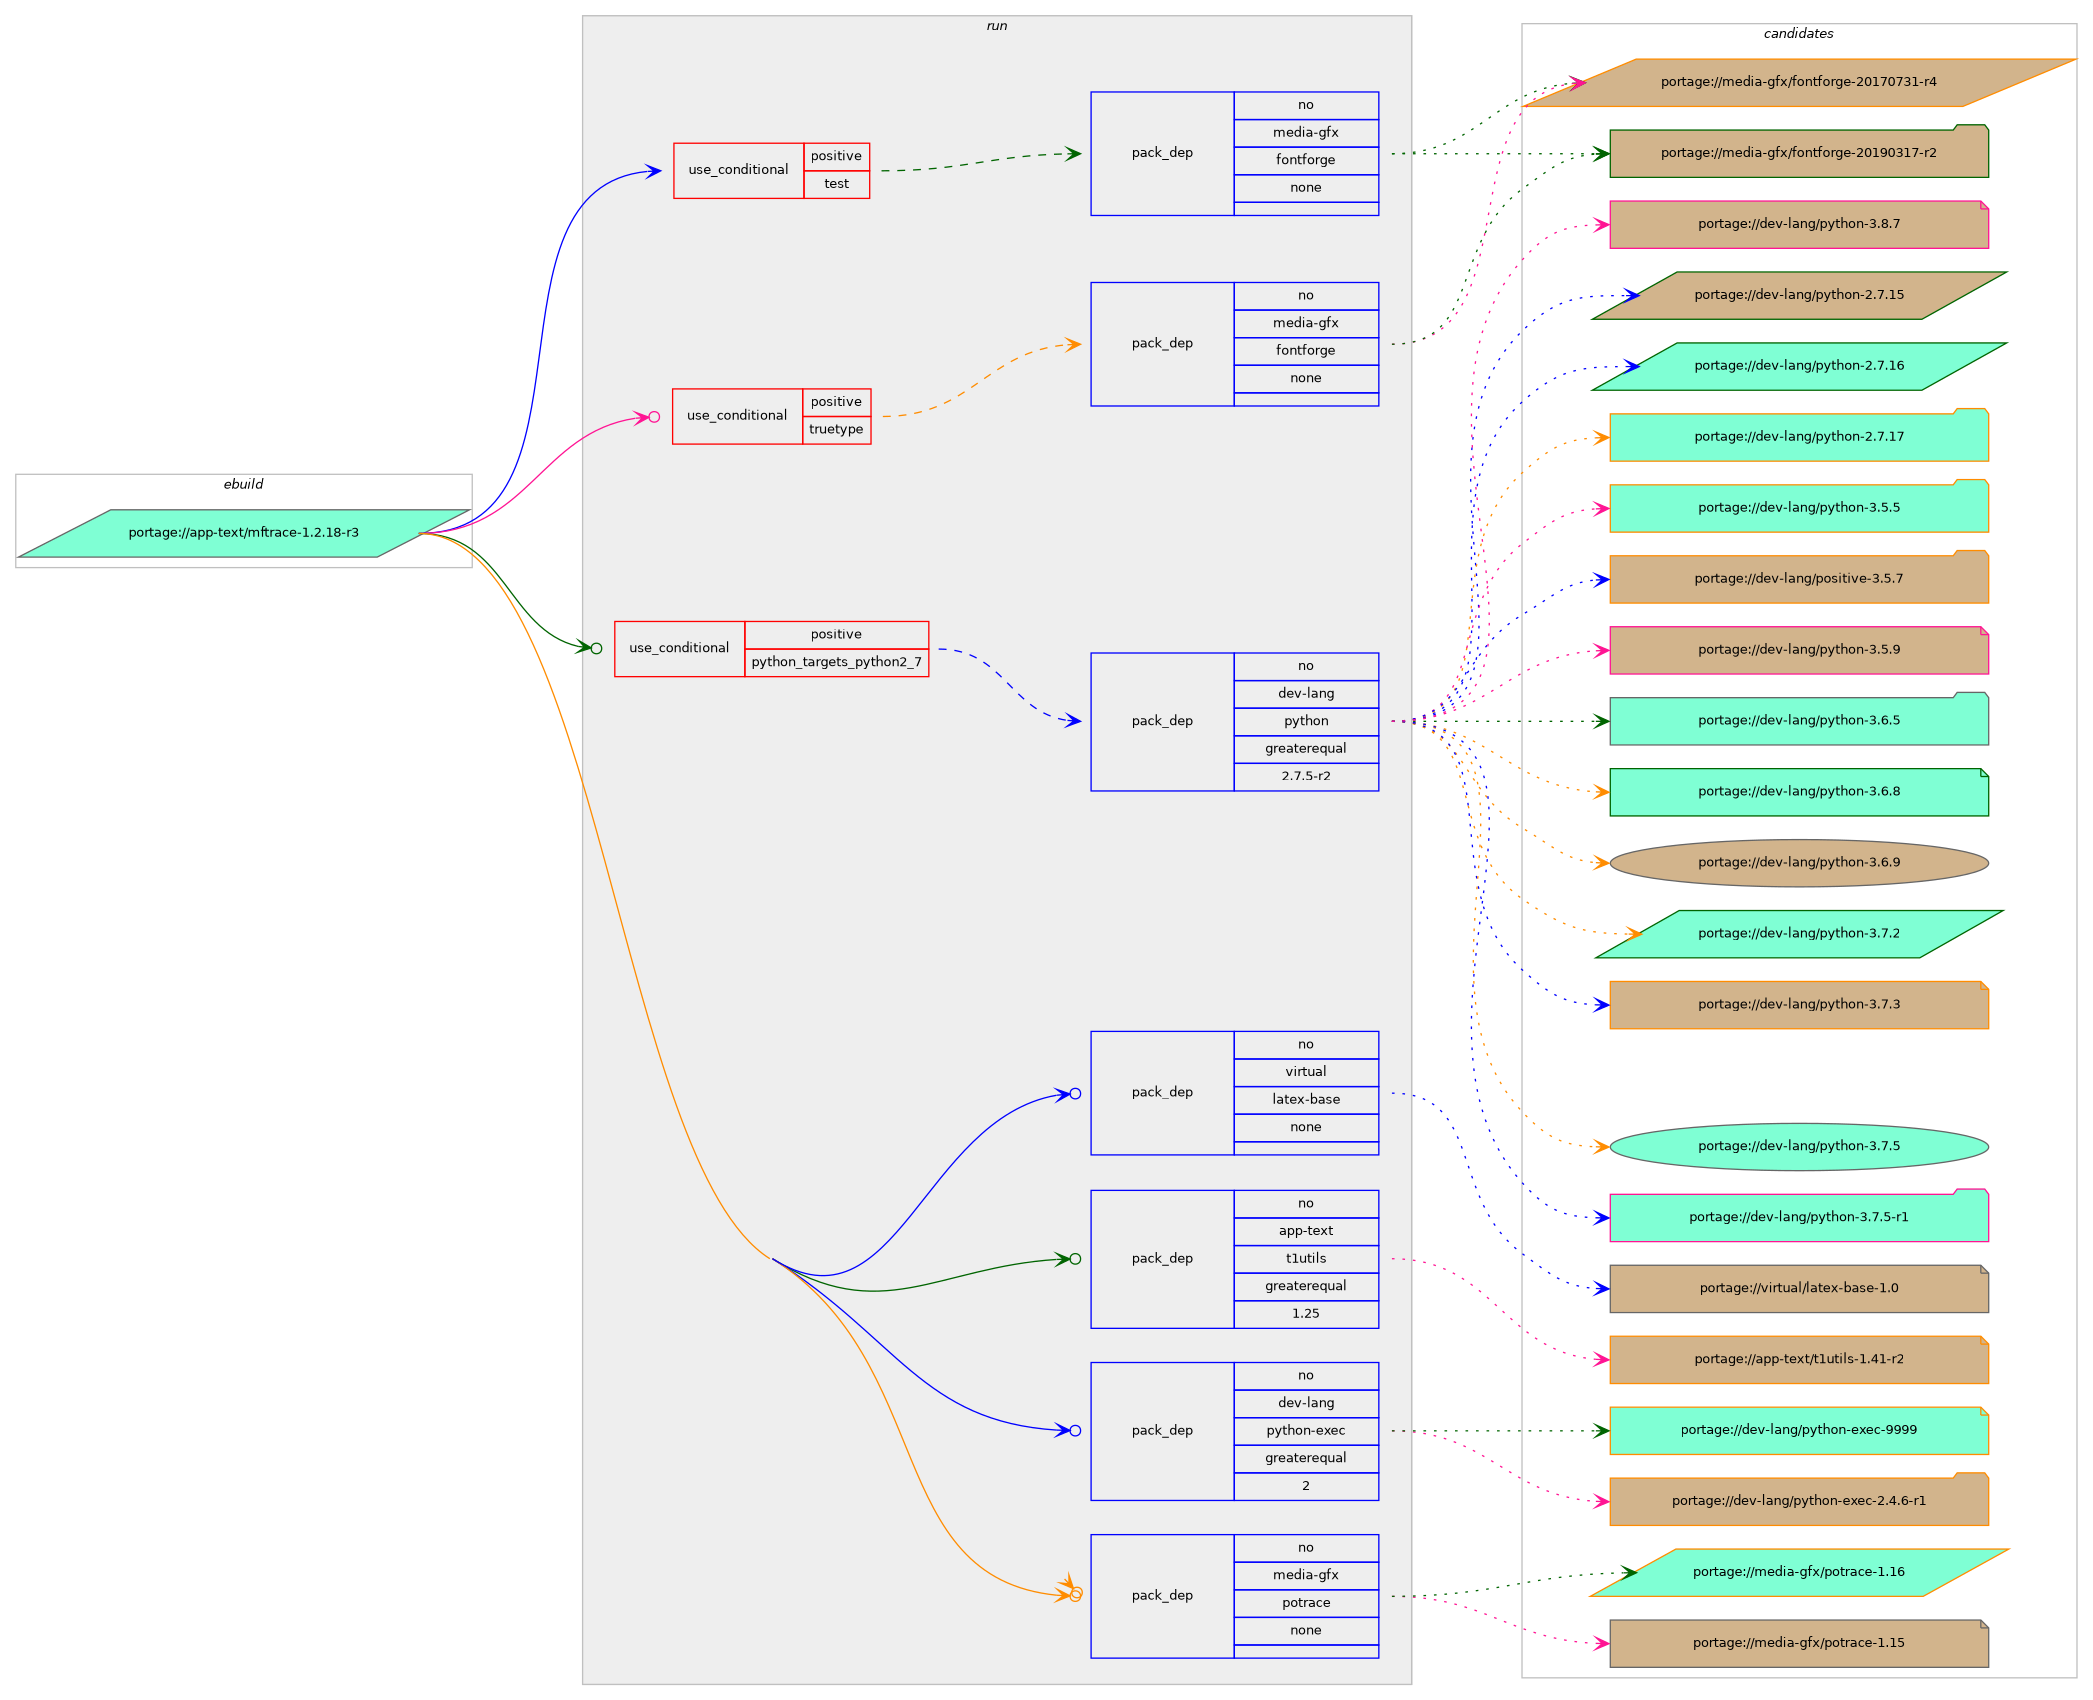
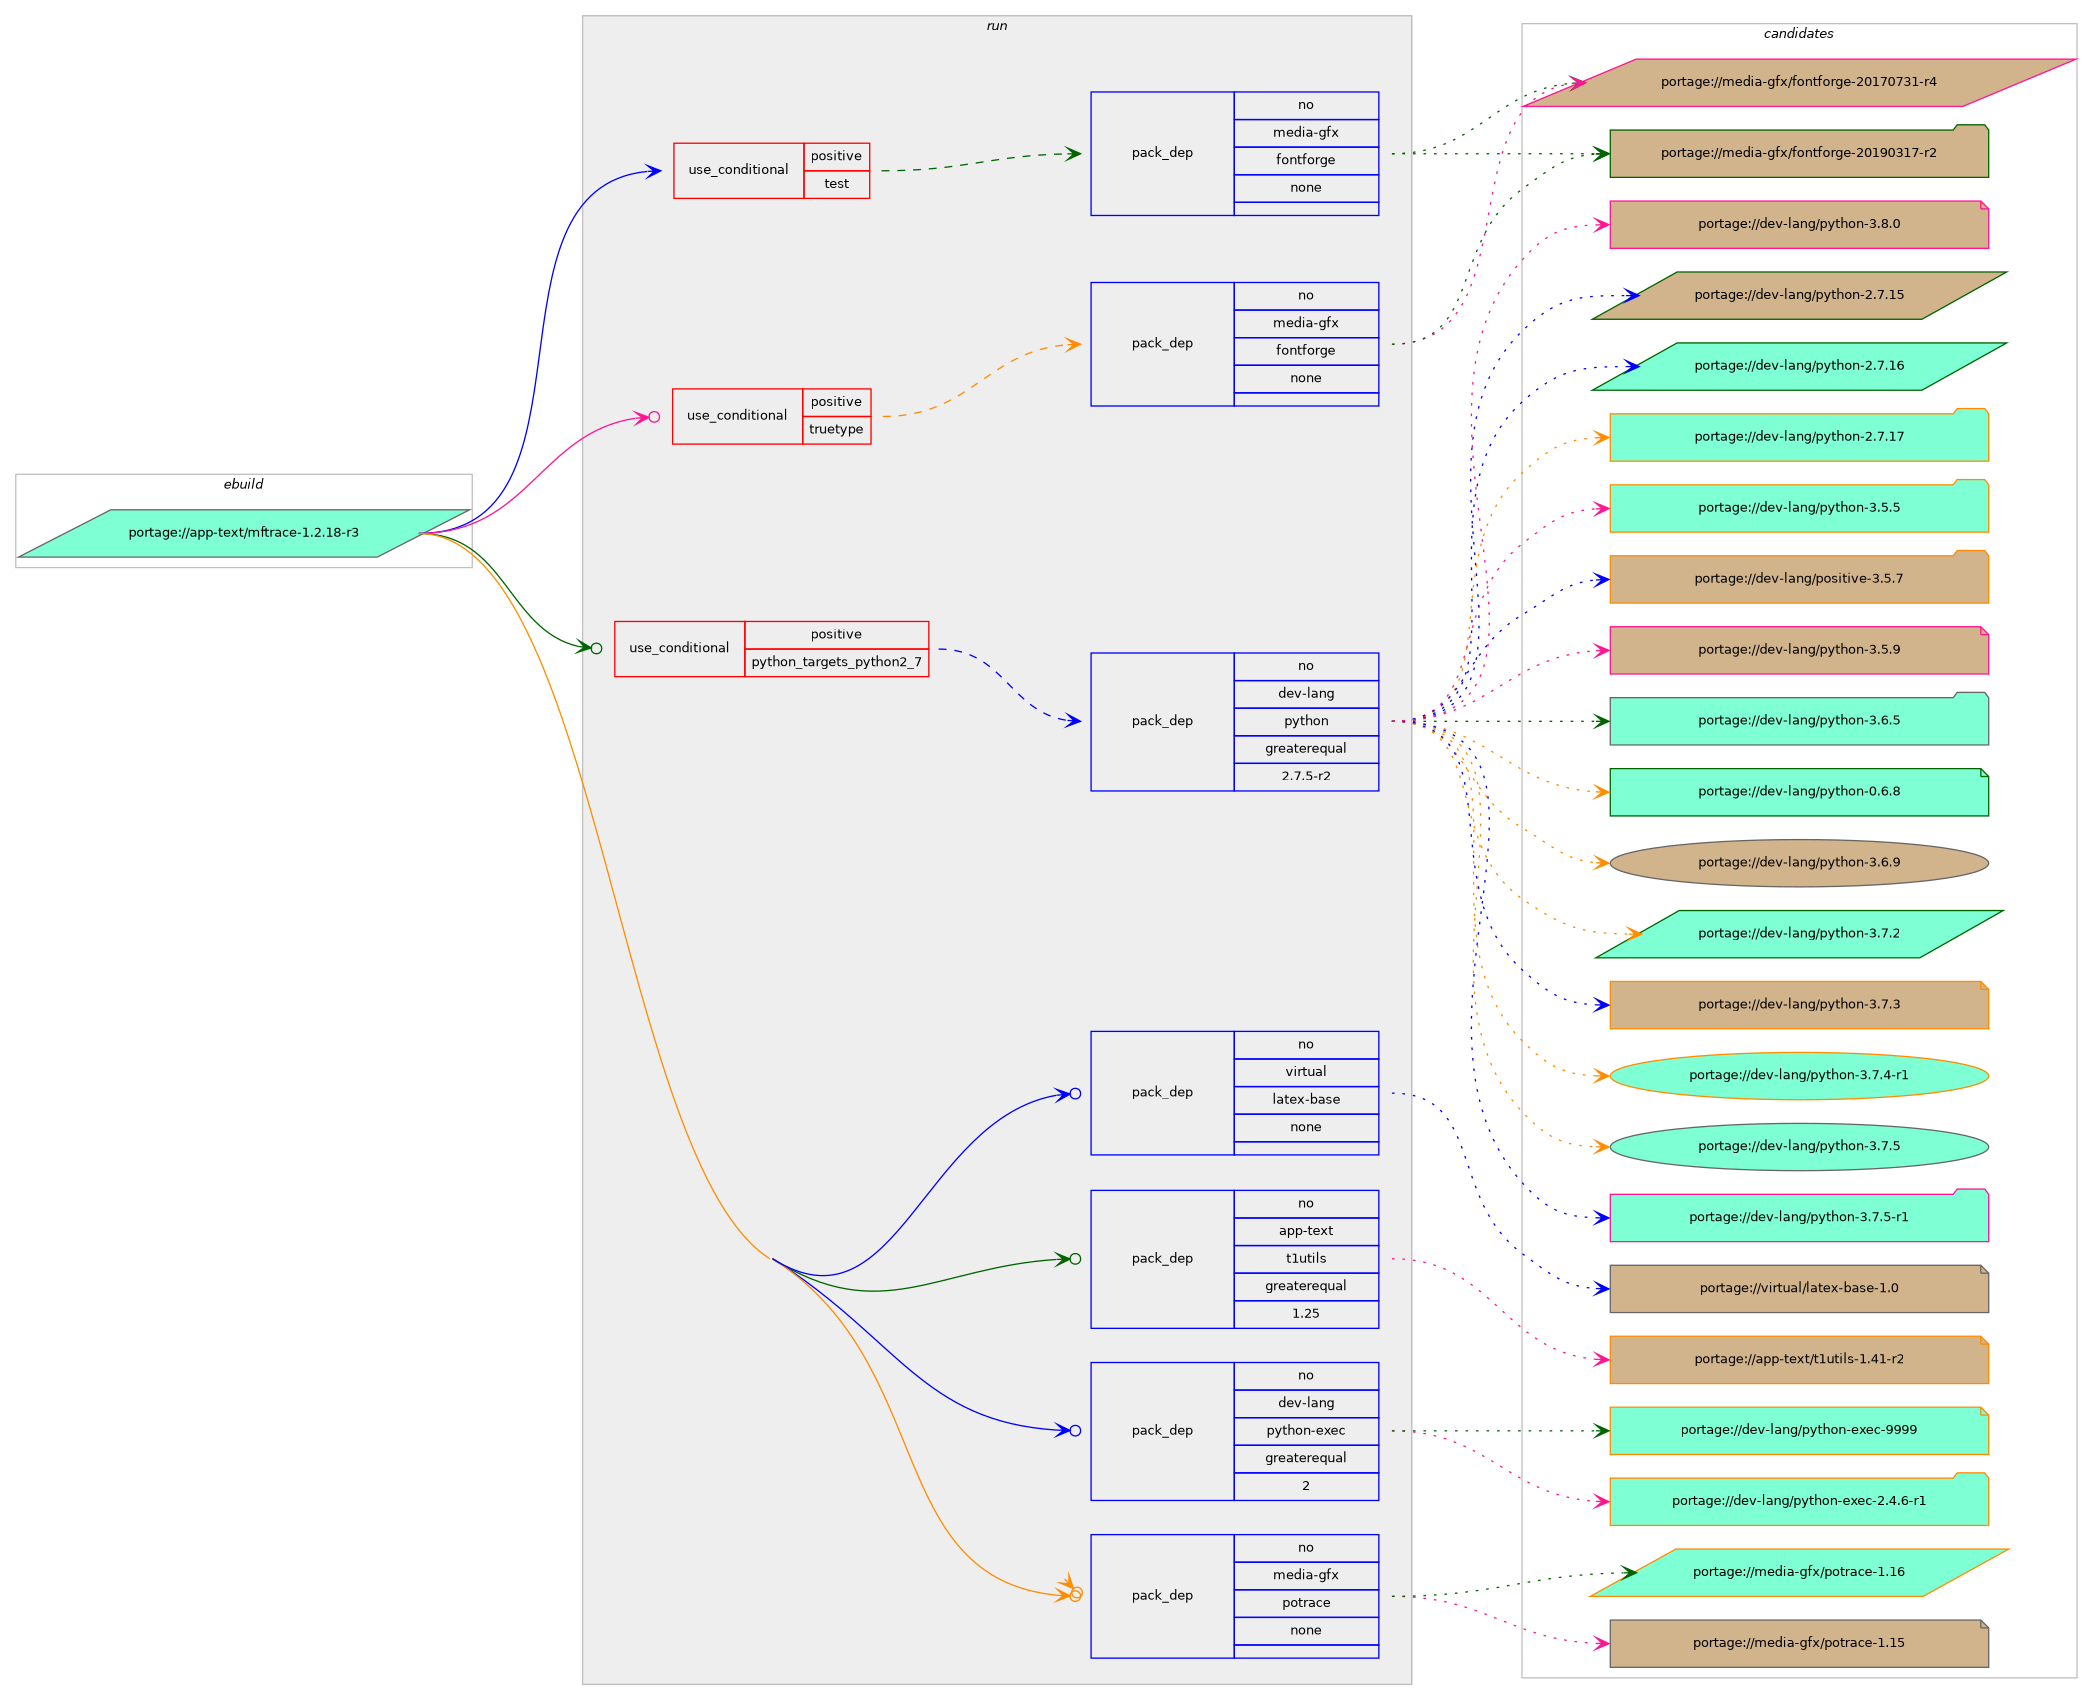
node "portage://media-gfx/fontforge-20170731-r4": color darkorange -> deeppink
node "portage://dev-lang/python-3.8.7": label "portage://dev-lang/python-3.8.7" -> "portage://dev-lang/python-3.8.0"
node "portage://dev-lang/python-3.6.8": label "portage://dev-lang/python-3.6.8" -> "portage://dev-lang/python-0.6.8"
node "portage://dev-lang/python-3.7.4-r1": added
node "portage://dev-lang/python-exec-2.4.6-r1": fillcolor tan -> aquamarine
